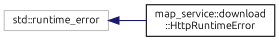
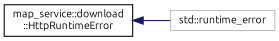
edge "map_service::download ::HttpRuntimeError" -> "std::runtime_error": reversed
